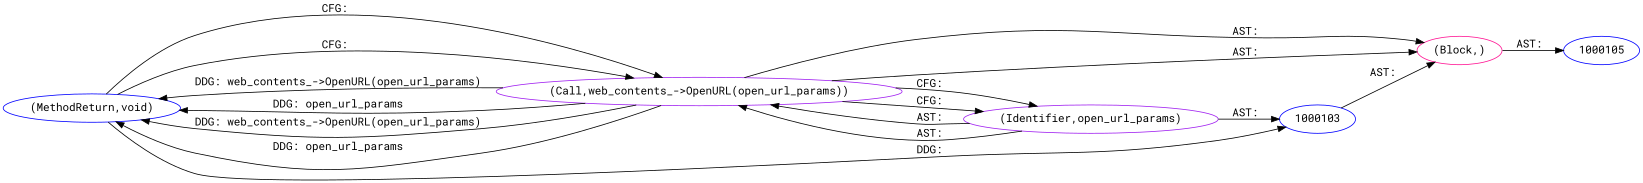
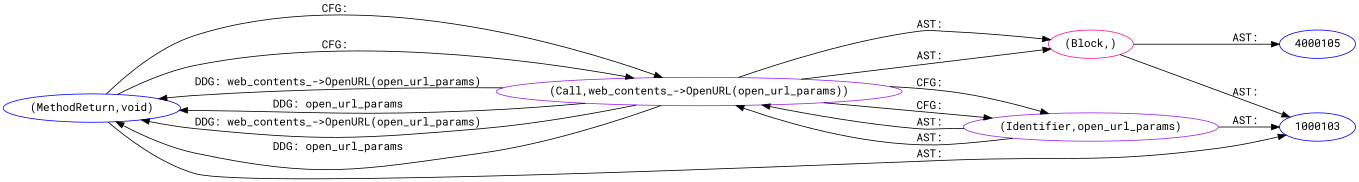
node "1000105": label "1000105" -> "4000105"
edge "1000103" -> "(Block,)": reversed
edge "(MethodReturn,void)" -> "1000103": label "DDG: " -> "AST: "
